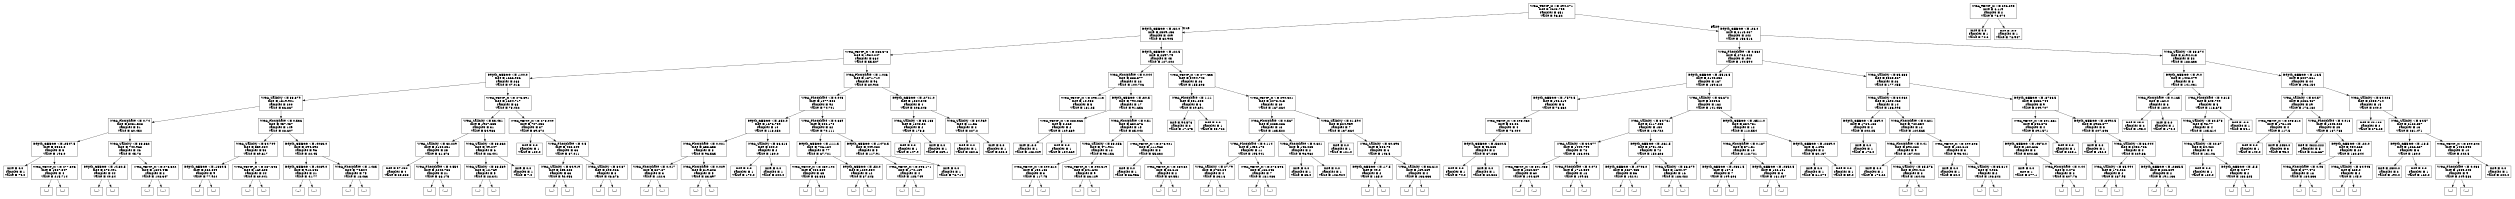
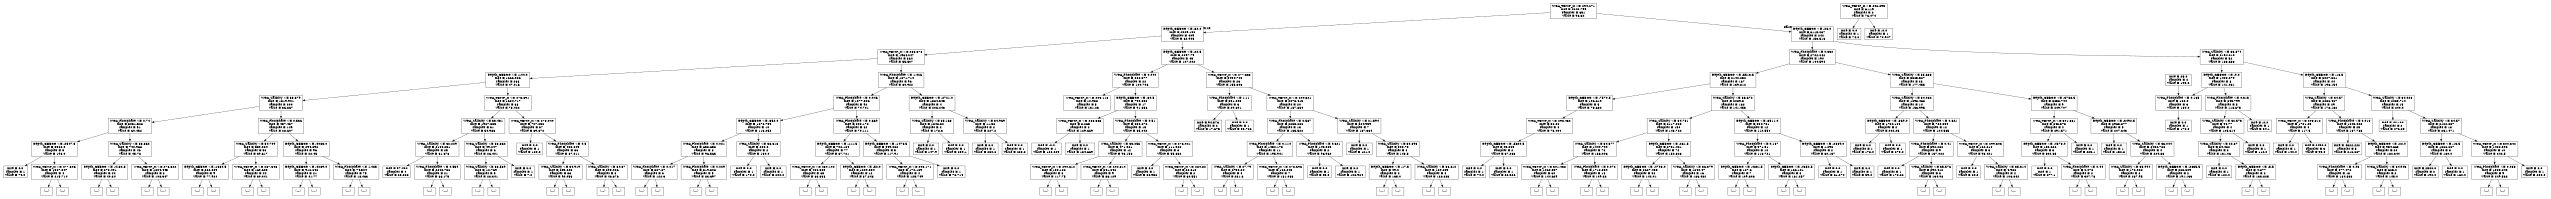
edge "WOA_Phosphate <= 0.165 mse = 160.0 samples = 3 value = 180.0" -> "mse = 25.0 samples = 2 value = 195.0": reversed
node "mse = 0.0 samples = 1 value = 275.0": added
node "mse = 0.0 samples = 1 value = 112.0": added
